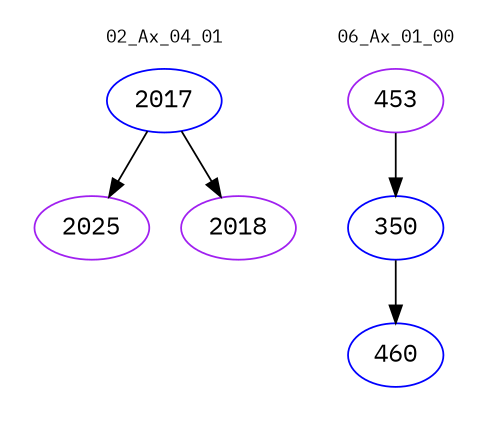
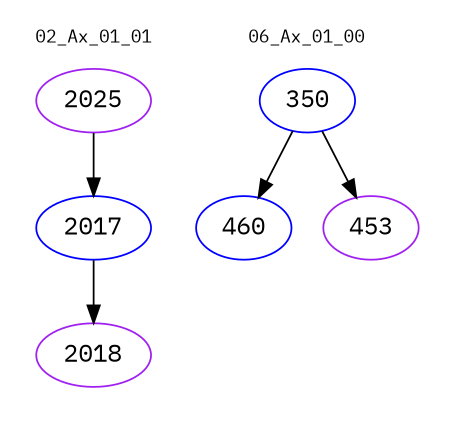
cluster "02_Ax_04_01": label "02_Ax_04_01" -> "02_Ax_01_01"
edge "2017" -> "2025": reversed
edge "453" -> "350": reversed
